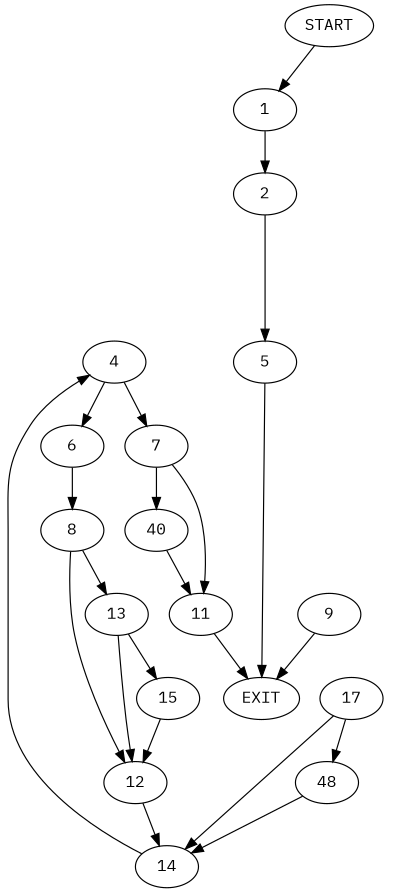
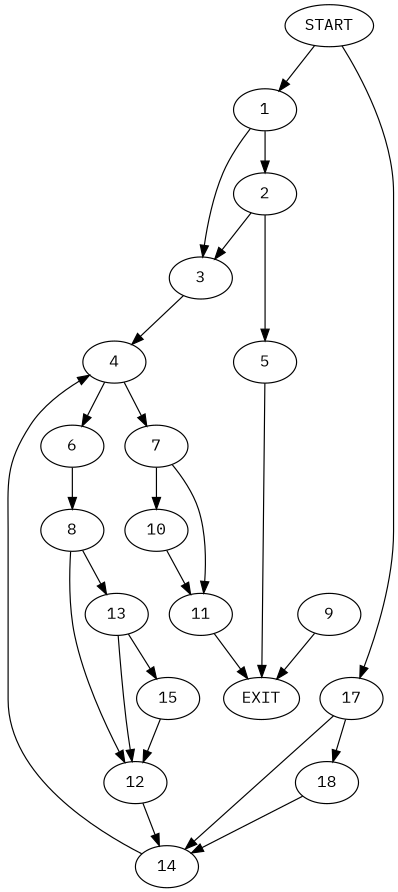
node "3": added
edge "START" -> "17": added
node "40": label "40" -> "10"
node "48": label "48" -> "18"
